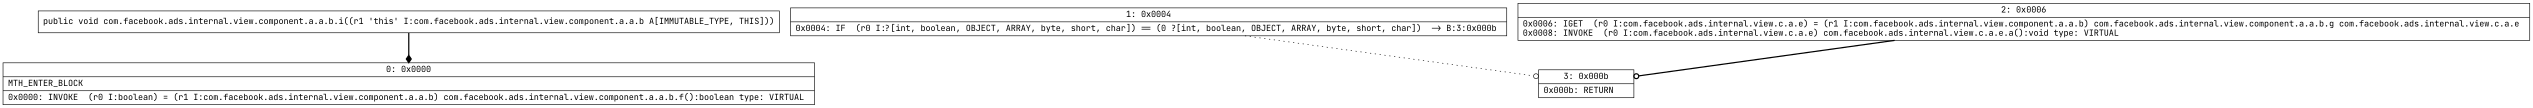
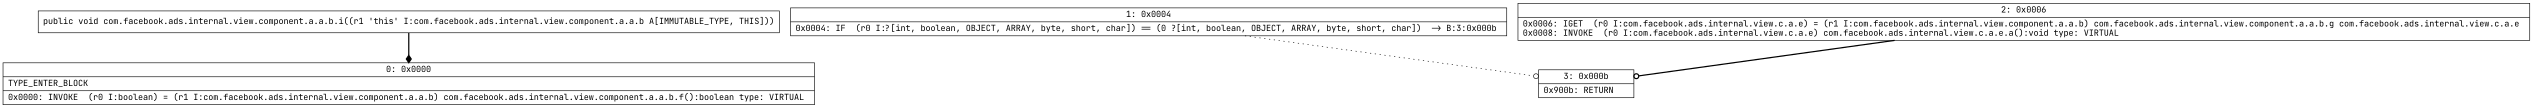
node "0: 0x0000": text "MTH_ENTER_BLOCK" -> "TYPE_ENTER_BLOCK"
node "3: 0x000b": text "0x000b: RETURN" -> "0x900b: RETURN"
